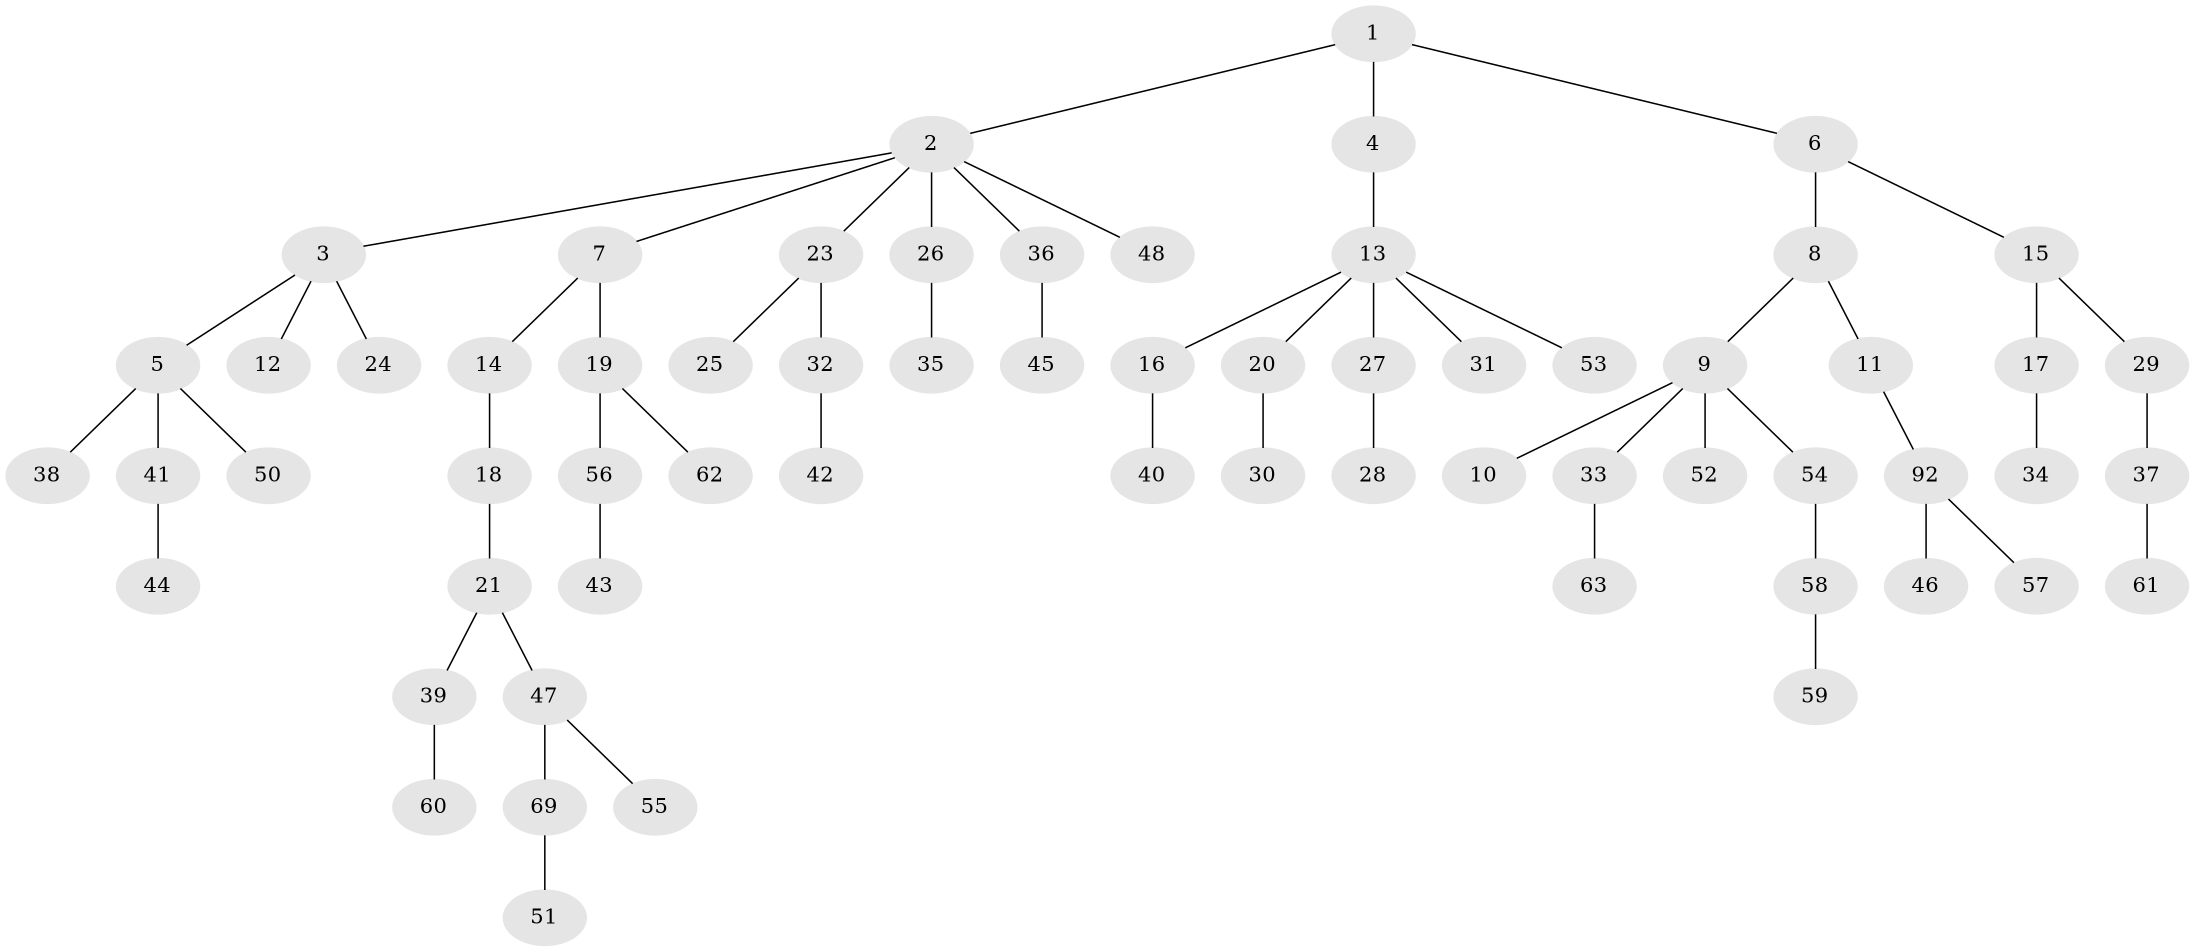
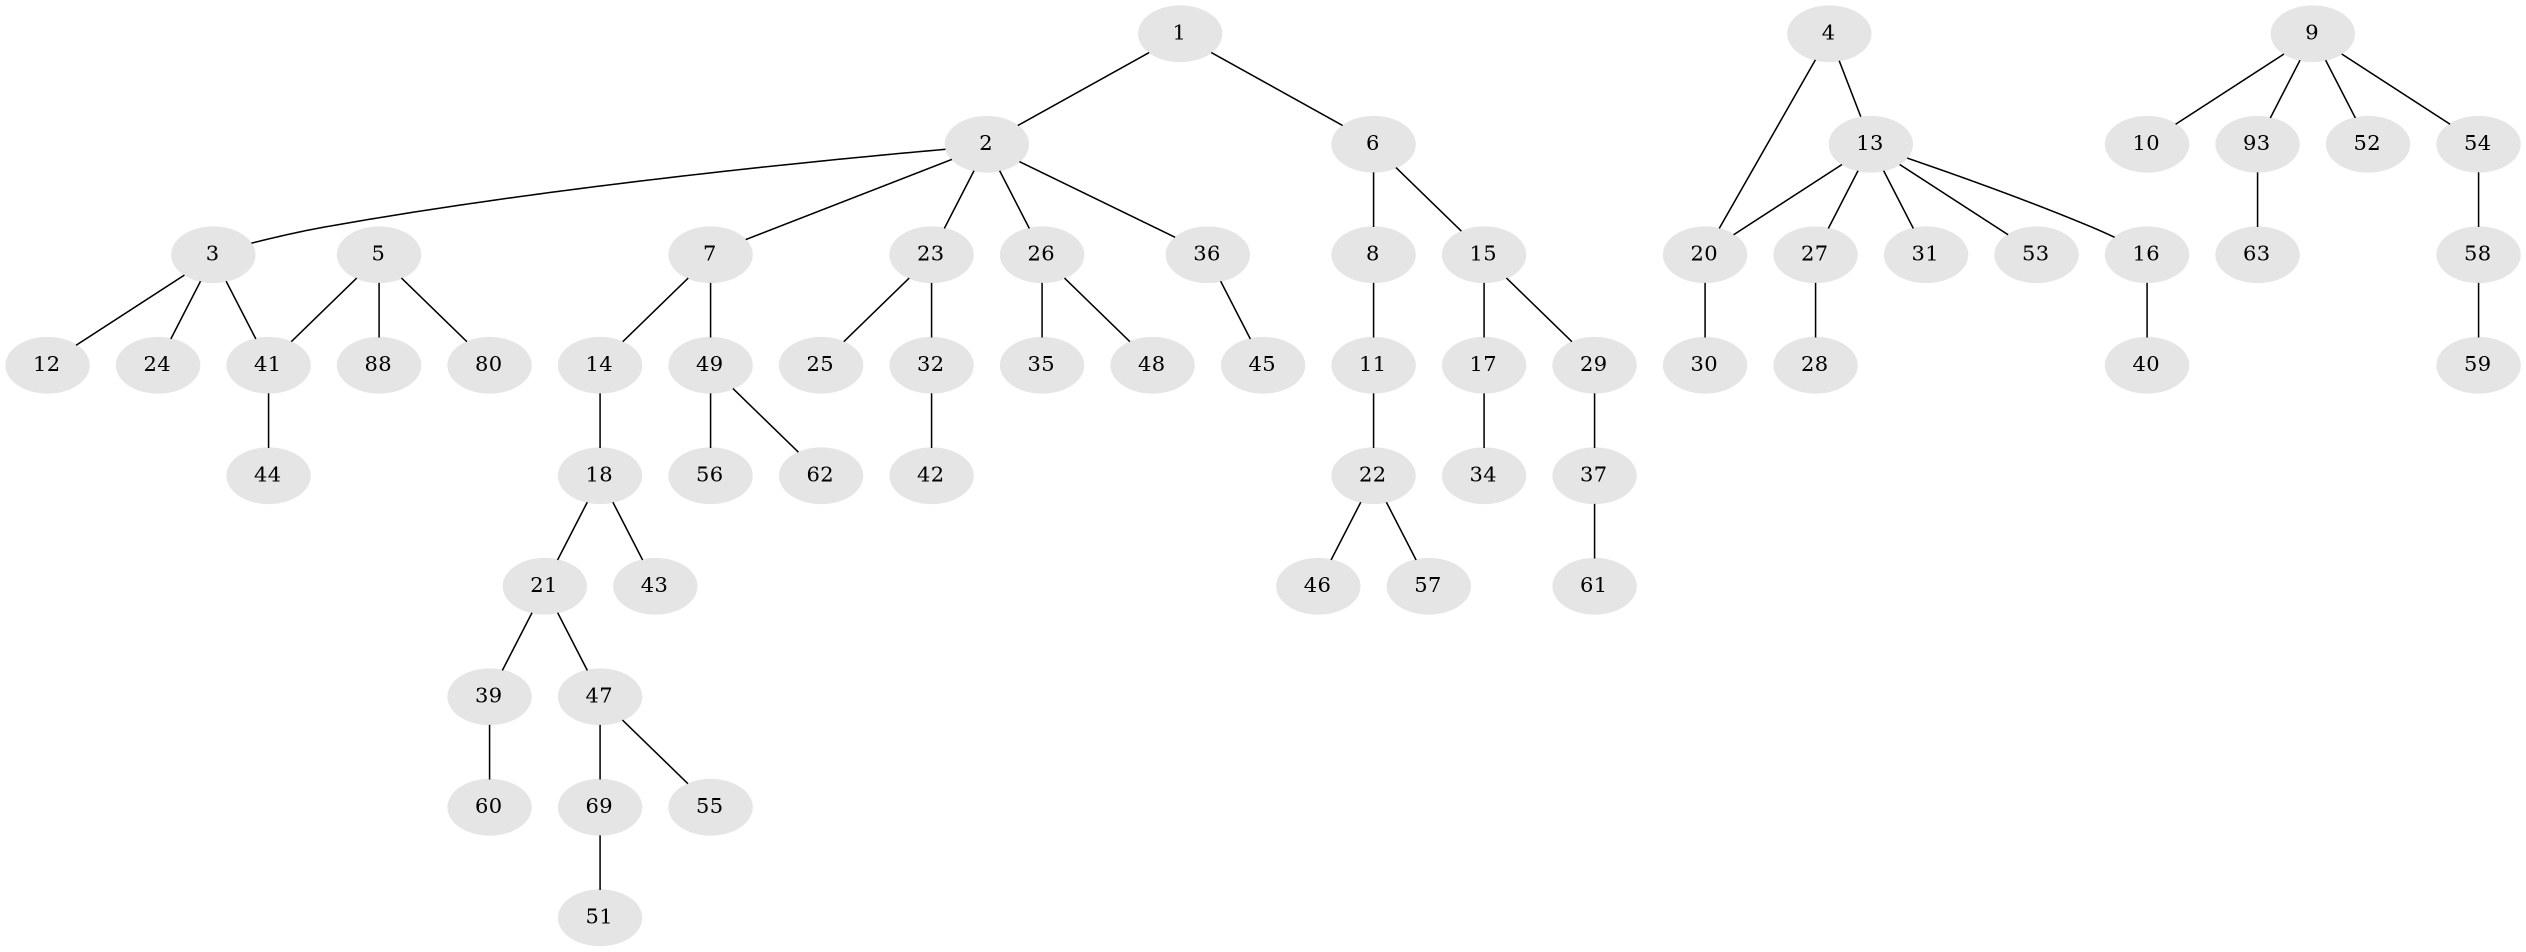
edge "1" -- "4": now "20" -- "4"
edge "2" -- "48": now "26" -- "48"
edge "3" -- "5": now "3" -- "41"
edge "8" -- "9": removed
node "19": label "19" -> "49"
node "38": label "38" -> "88"
node "50": label "50" -> "80"
node "33": label "33" -> "93"
node "92": label "92" -> "22"
edge "56" -- "43": now "18" -- "43"
